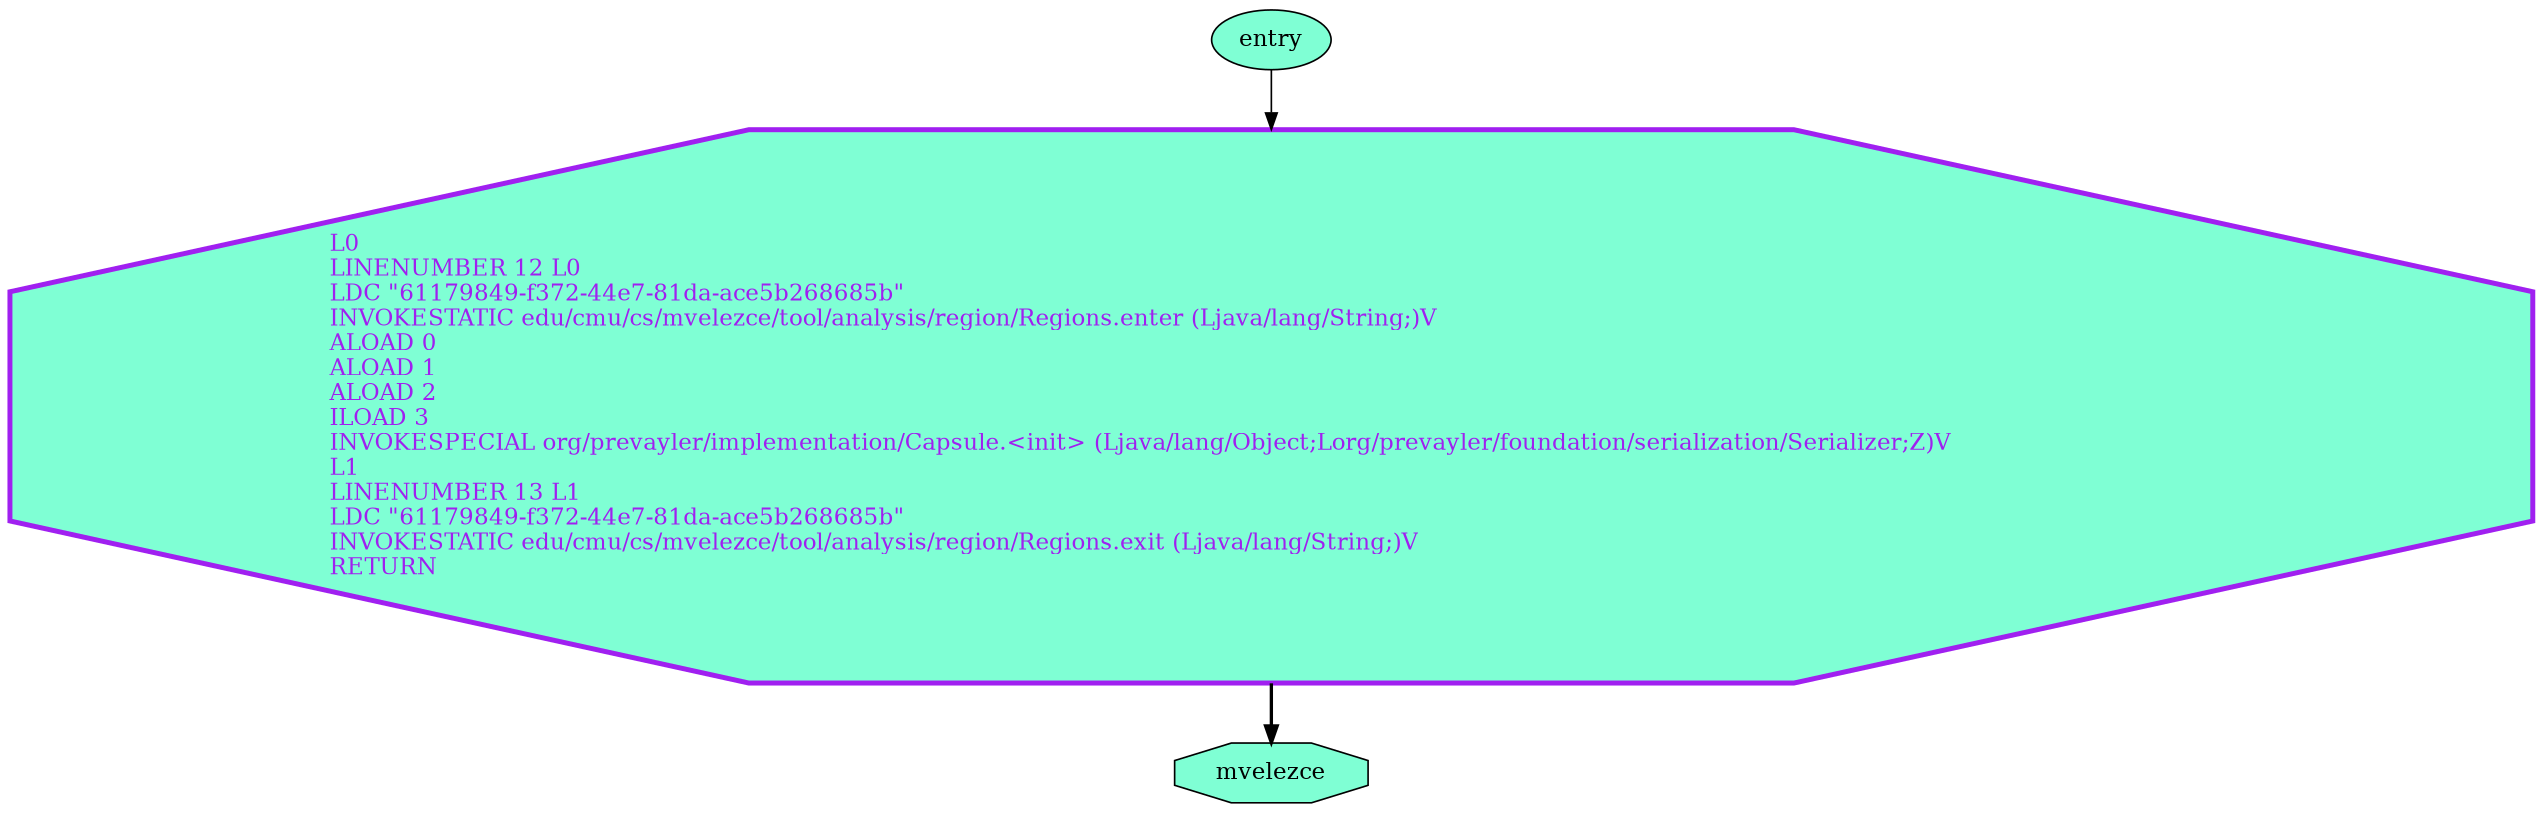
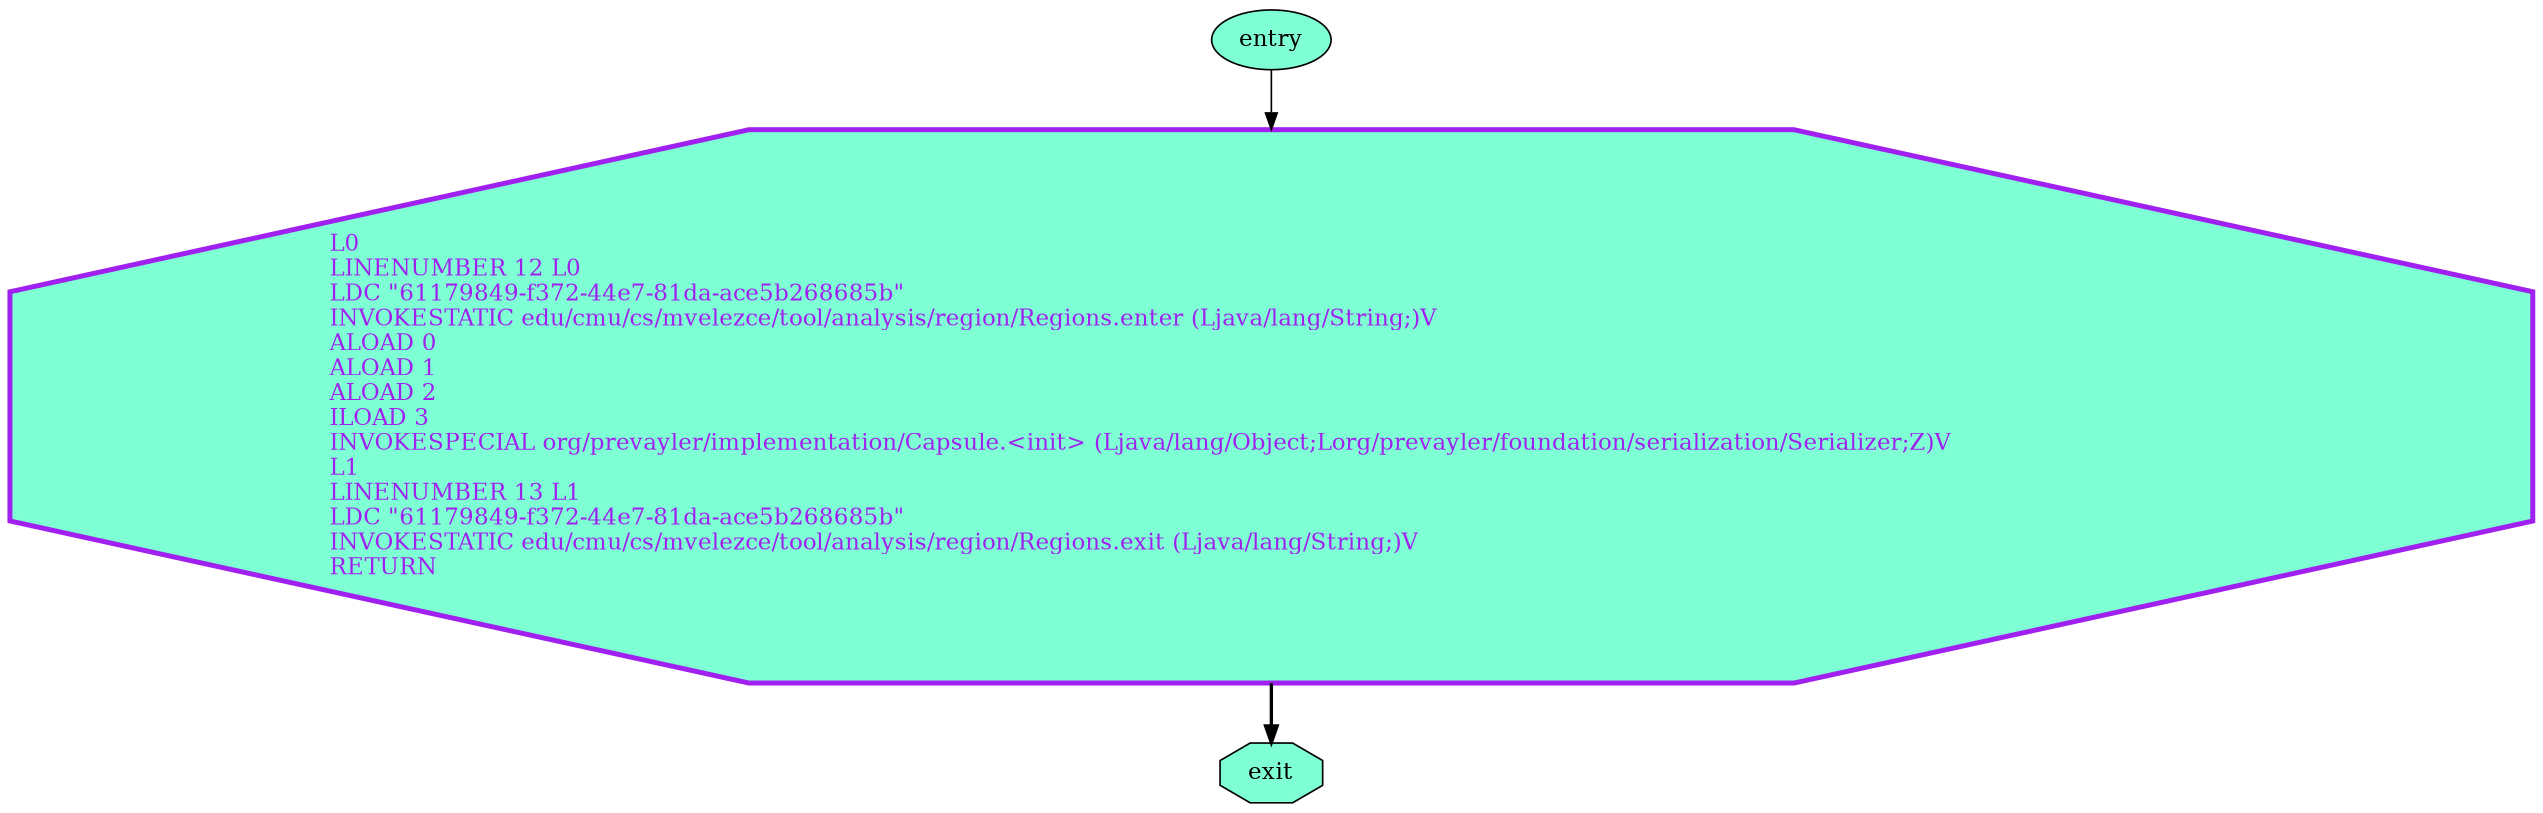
node "mvelezce": label "mvelezce" -> "exit"
